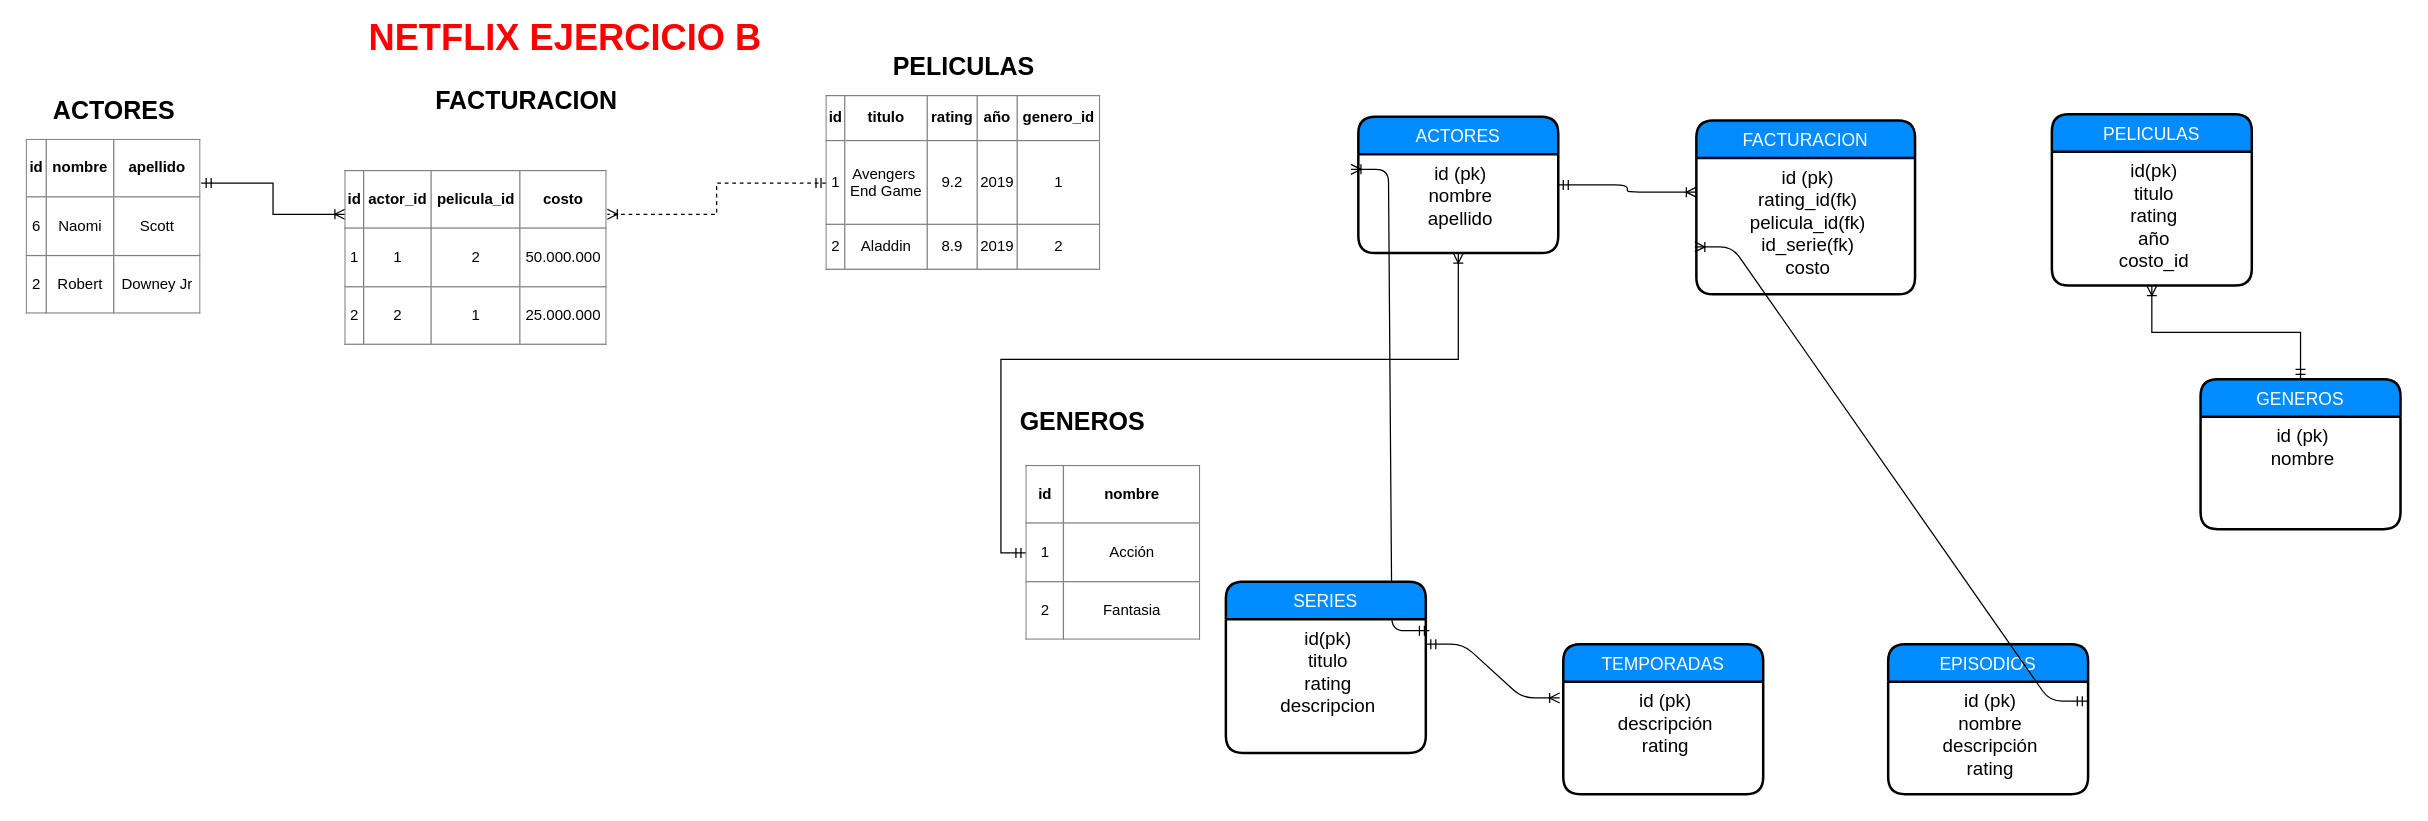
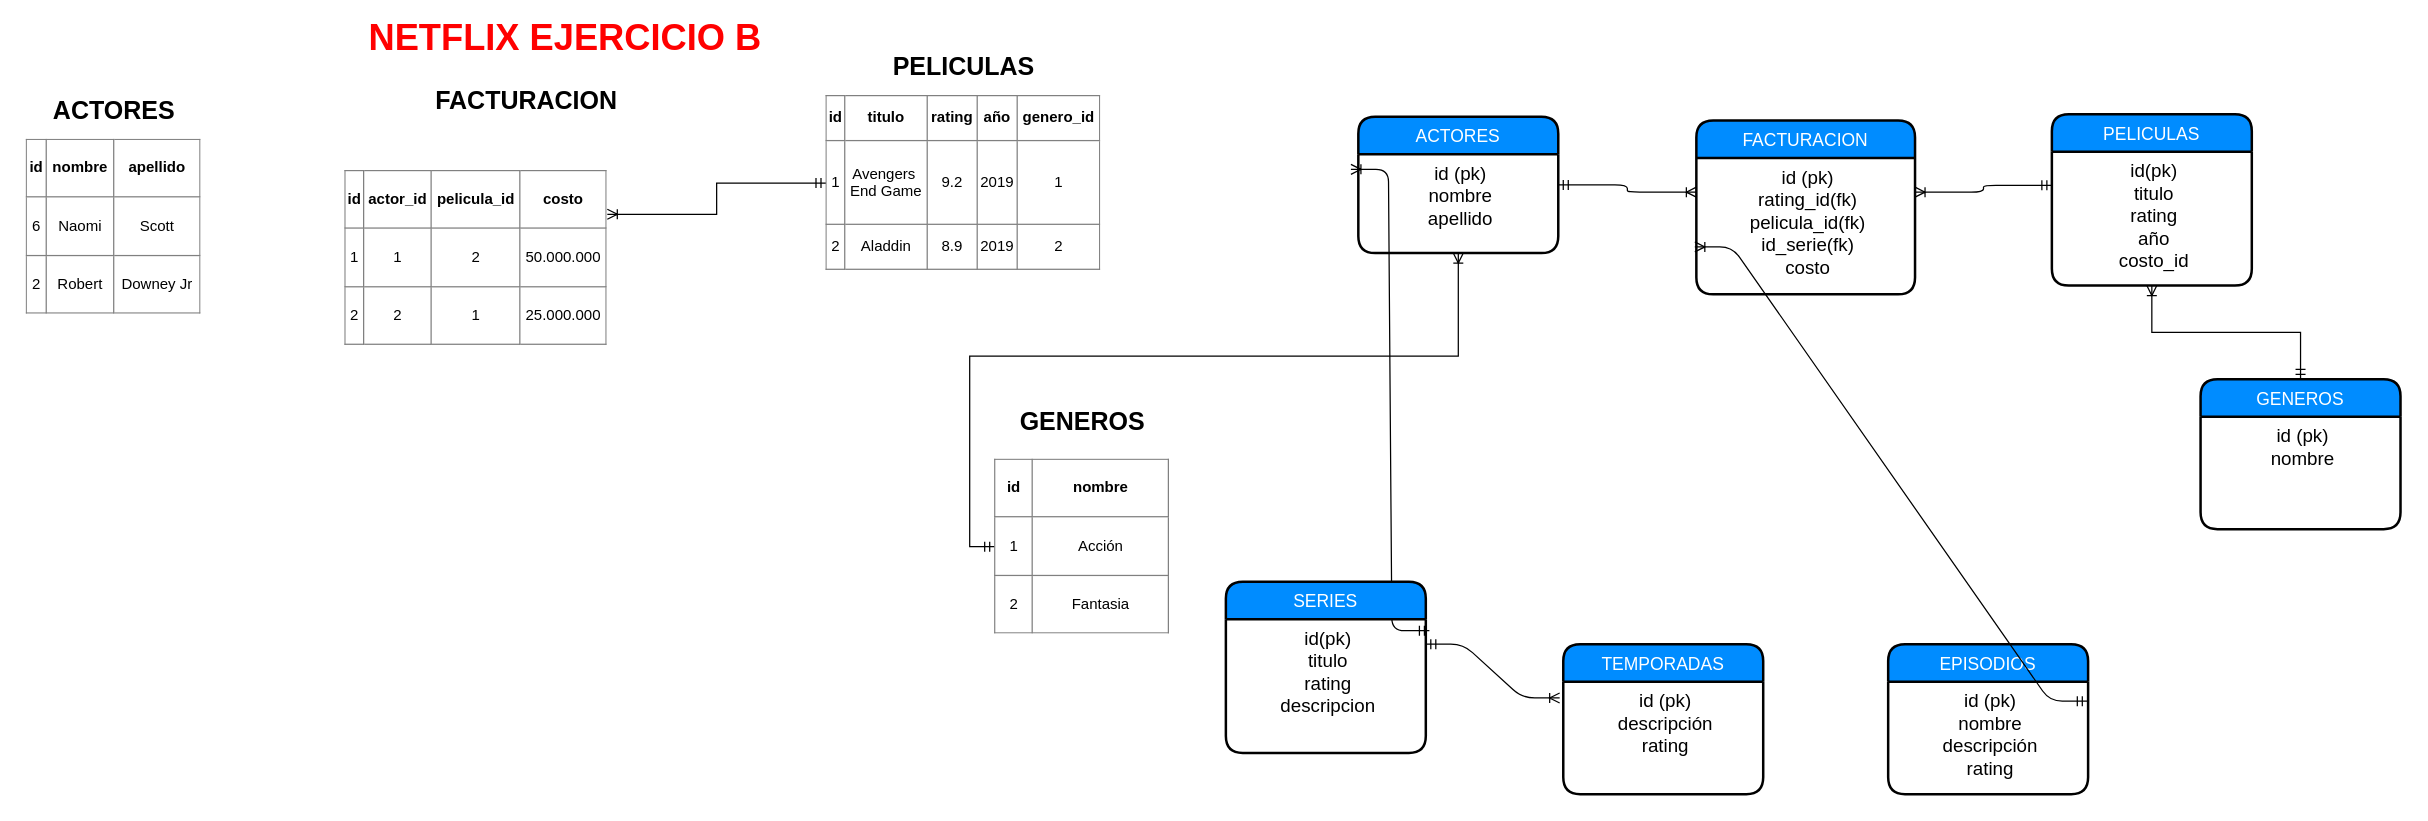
edge "id(pk) titulo rating año costo_id" -- "id (pk) rating_id(fk) pelicula_id(fk) id_serie(fk) costo": added
edge "id nombre apellido 6 Naomi Scott 2 Robert Downey Jr" -- "id actor_id pelicula_id costo 1 1 2 50.000.000 2 2 1 25.000.000": removed
edge "id titulo rating año genero_id 1 Avengers End Game 9.2 2019 1 2 Aladdin 8.9 2019 2" -- "id actor_id pelicula_id costo 1 1 2 50.000.000 2 2 1 25.000.000": style dashed -> solid
node "id nombre 1 Acción 2 Fantasia": moved (1113, 553) -> (1082, 547)
